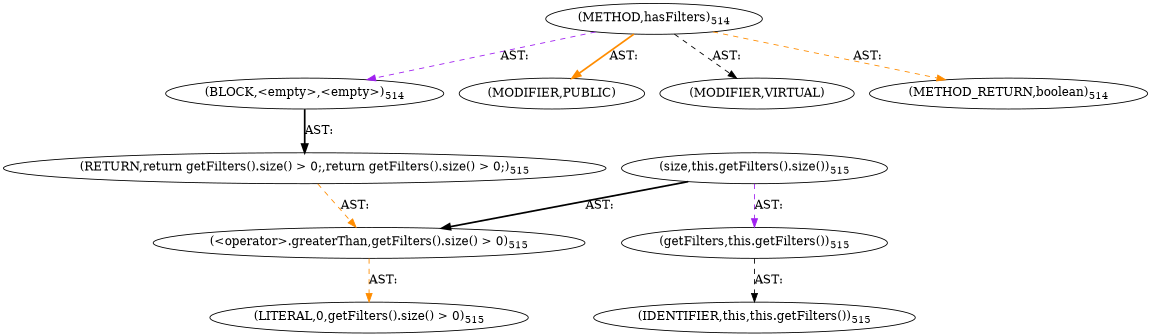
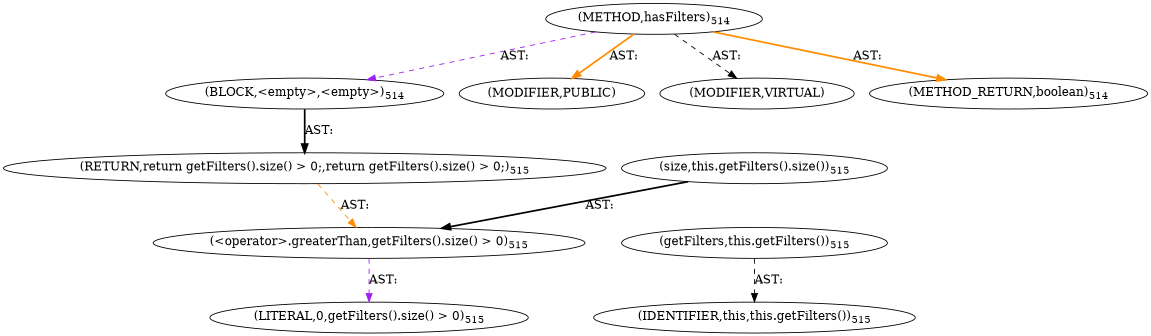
edge "(METHOD,hasFilters)" -> "(METHOD_RETURN,boolean)": style dashed -> bold
edge "(size,this.getFilters().size())" -> "(getFilters,this.getFilters())": removed, label "AST:"
edge "(<operator>.greaterThan,getFilters().size() > 0)" -> "(LITERAL,0,getFilters().size() > 0)": color darkorange -> purple
